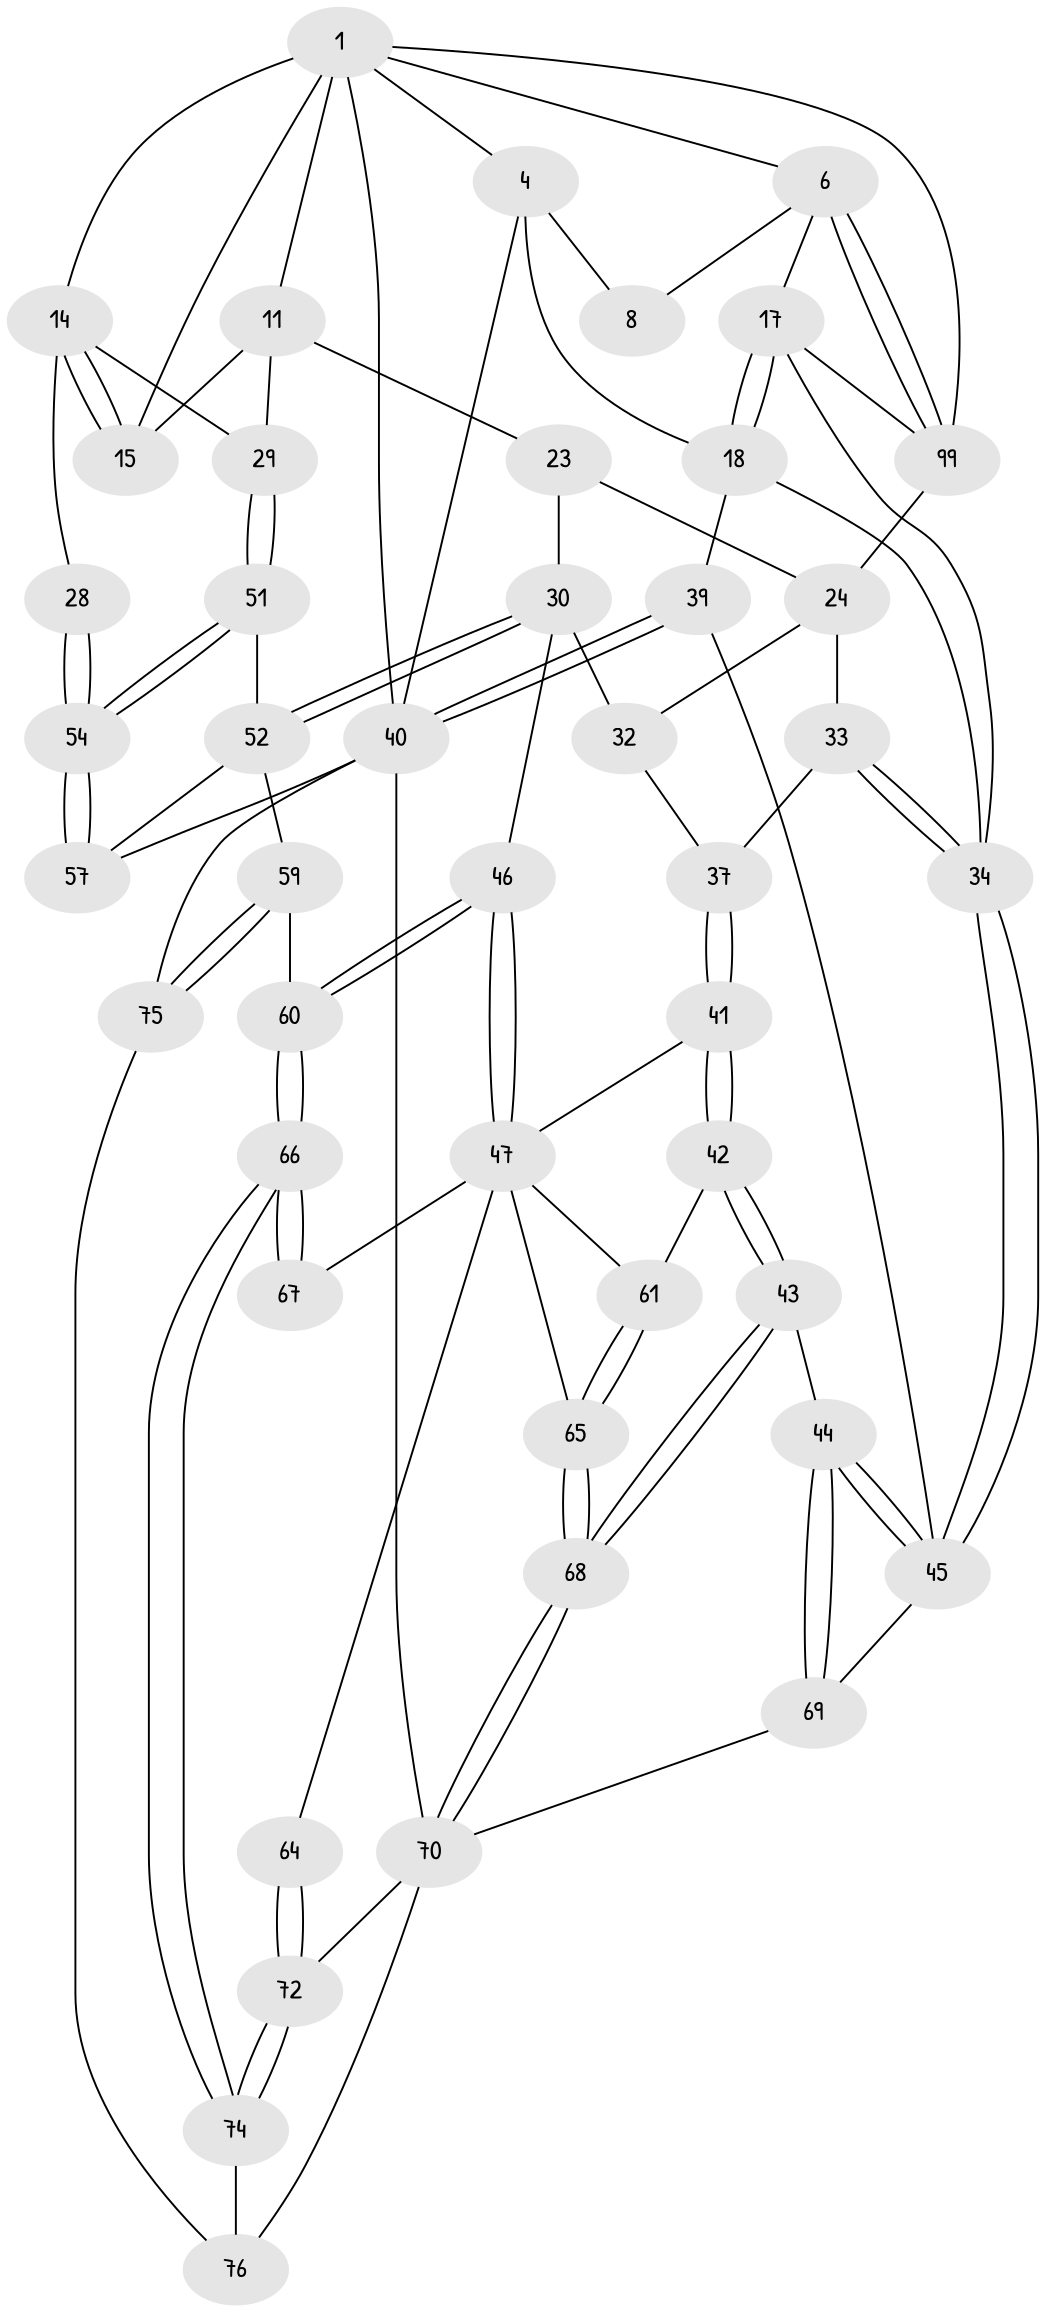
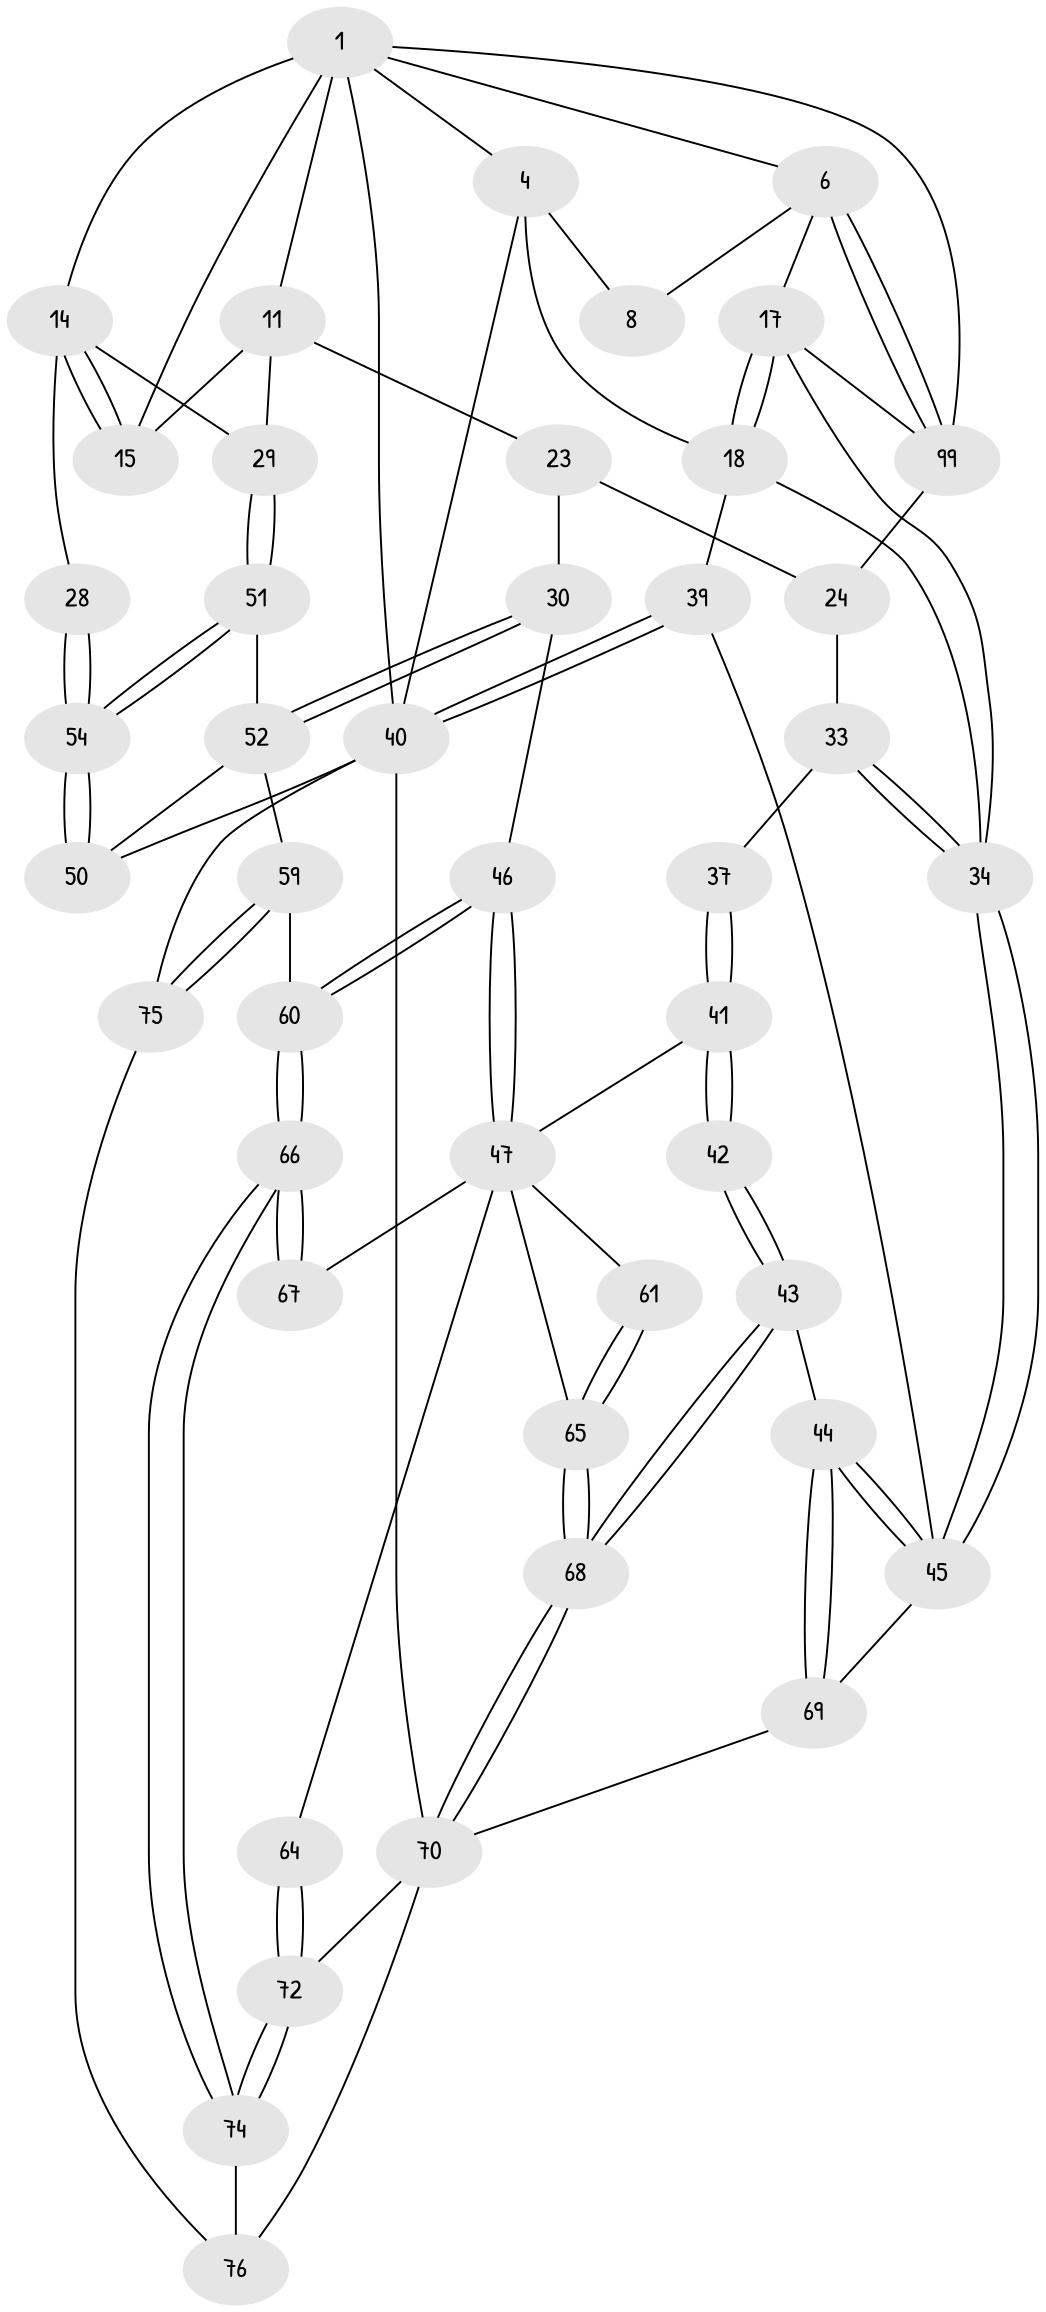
node "32": removed
node "57": label "57" -> "50"
edge "42" -- "61": removed
